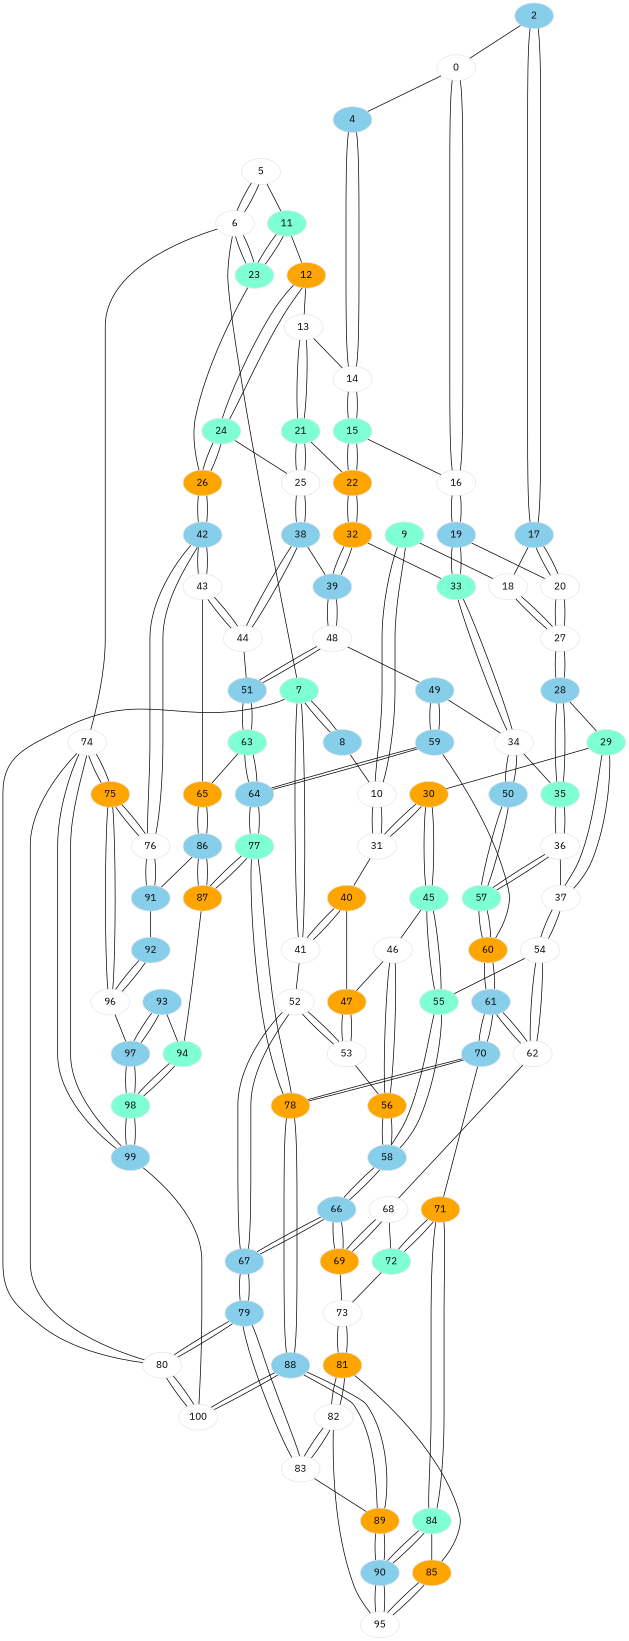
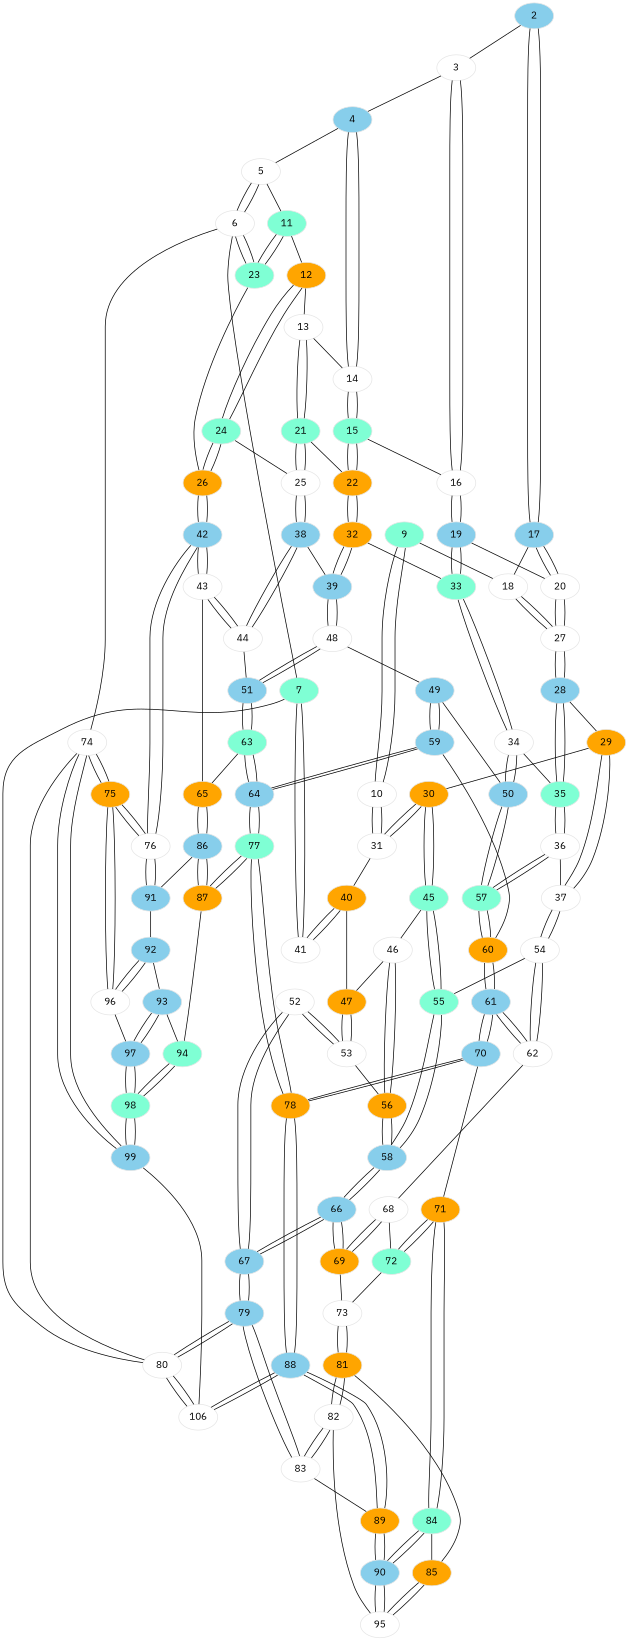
node "0": label "0" -> "3"
edge "4" -- "5": added
edge "49" -- "34": now "49" -- "50"
node "8": removed
node "29": fillcolor aquamarine -> orange
edge "92" -- "93": added
edge "41" -- "52": removed
node "100": label "100" -> "106"
